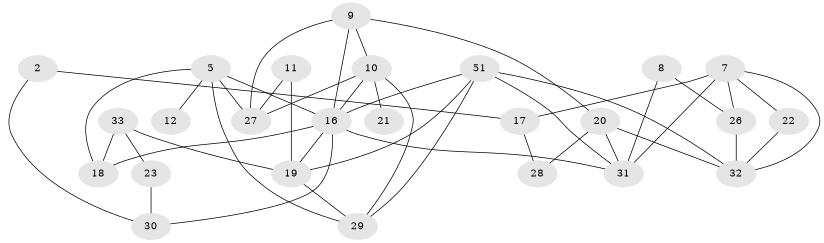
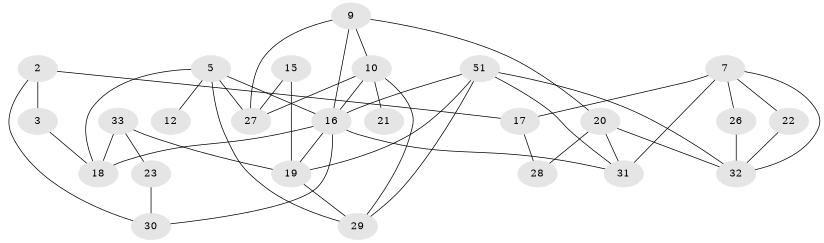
node "11": label "11" -> "15"
node "8": removed
node "3": added
